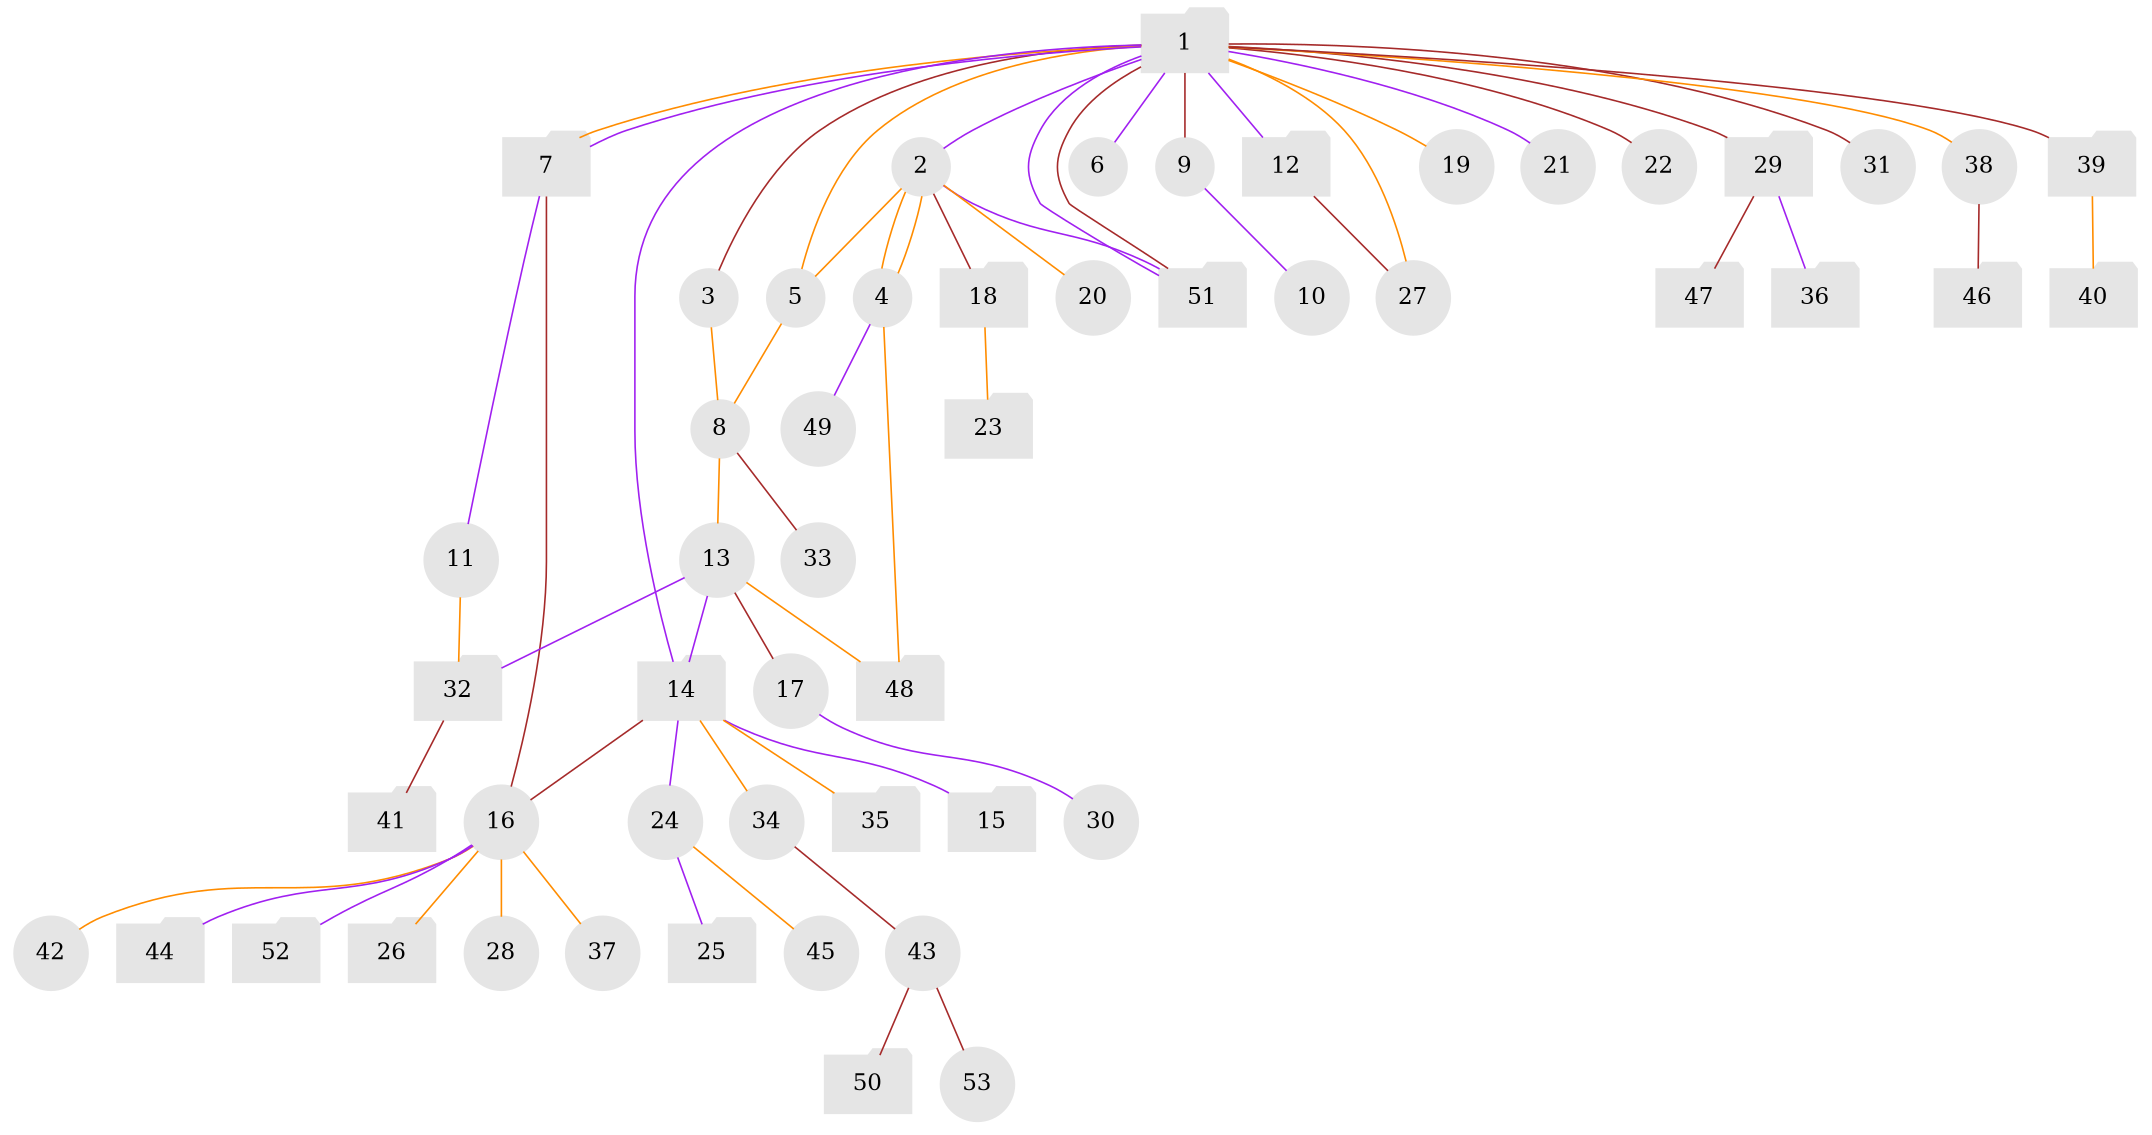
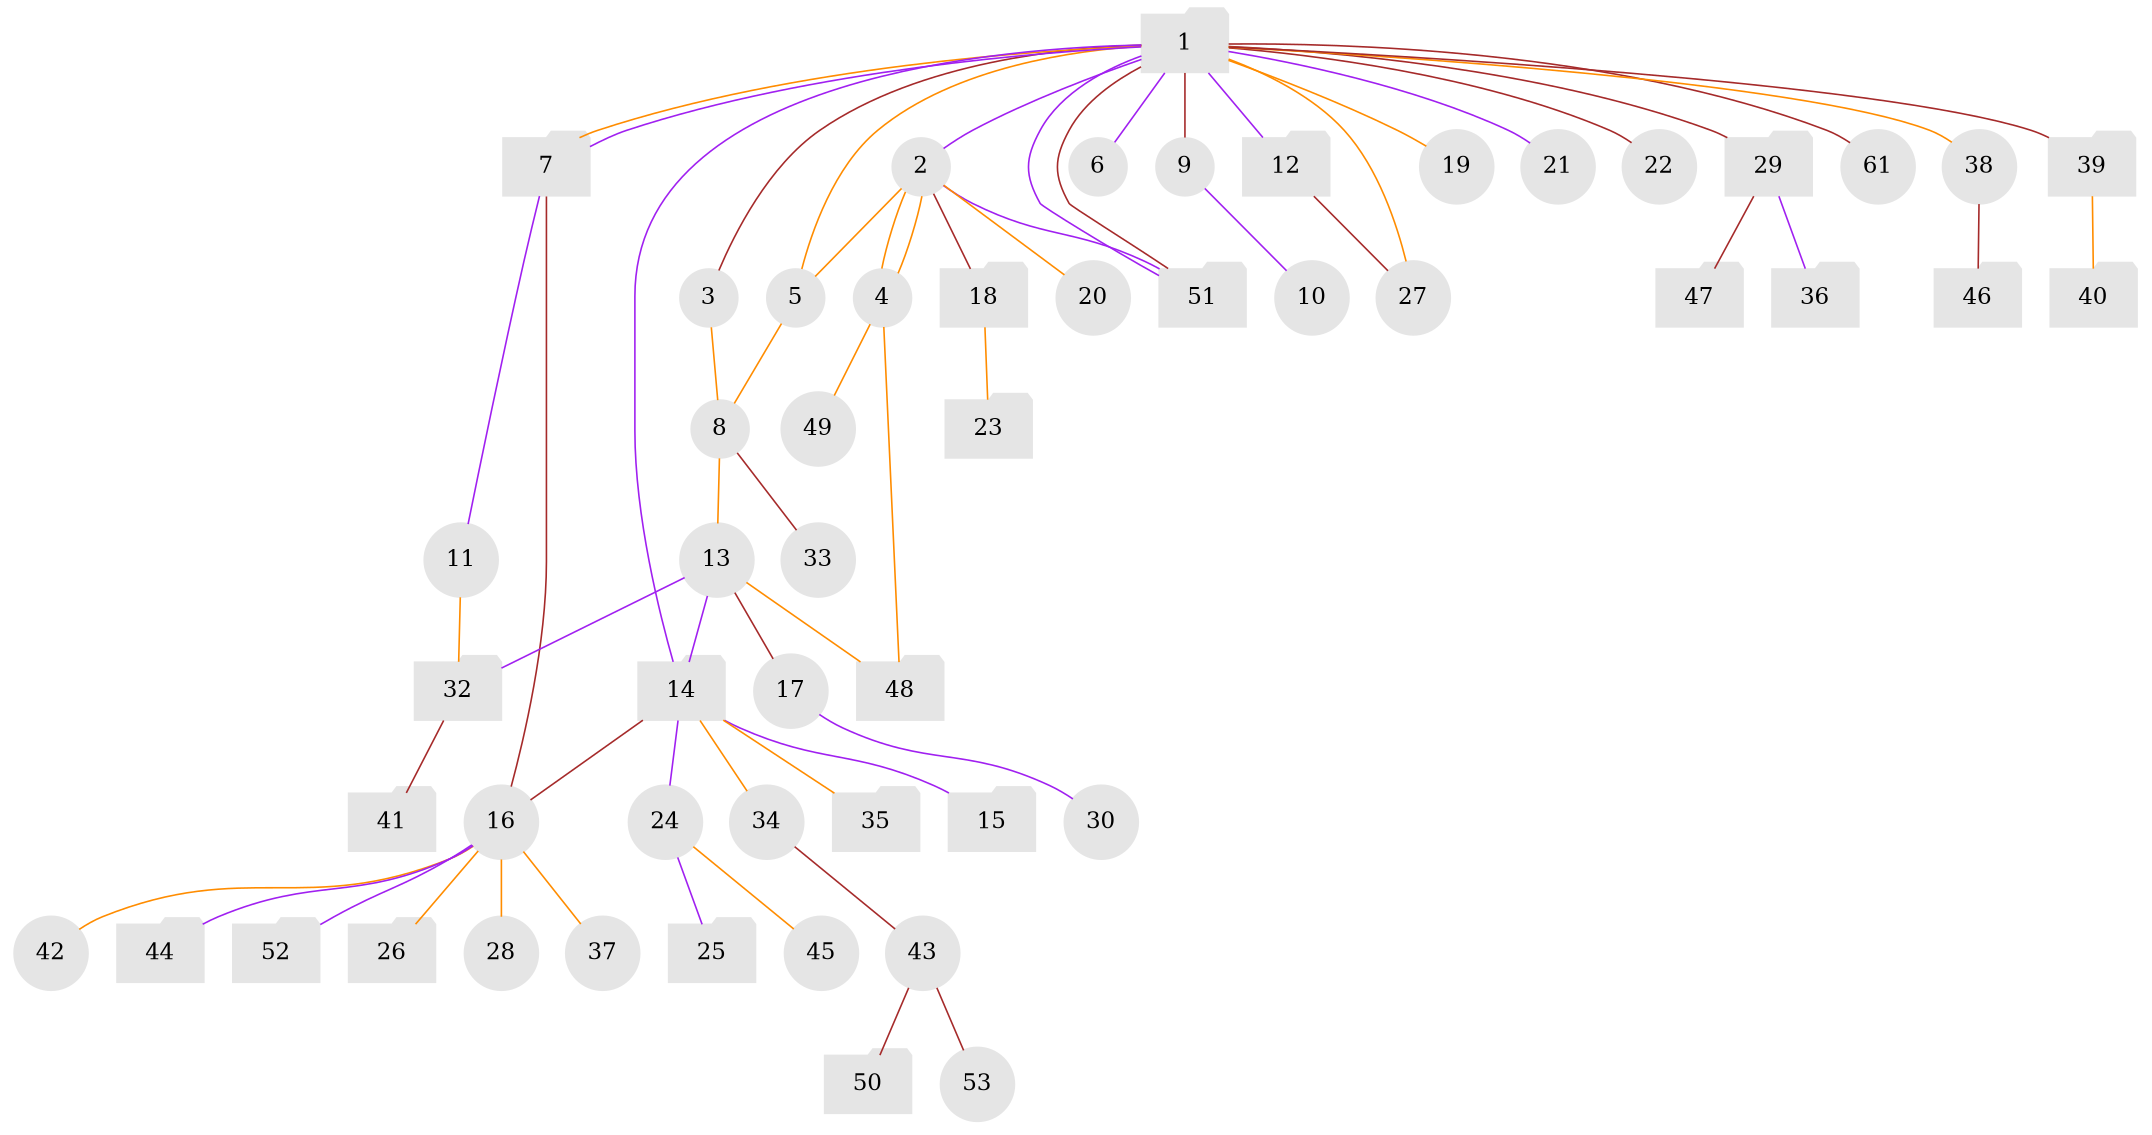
node "31": label "31" -> "61"
edge "4" -- "49": color purple -> darkorange
